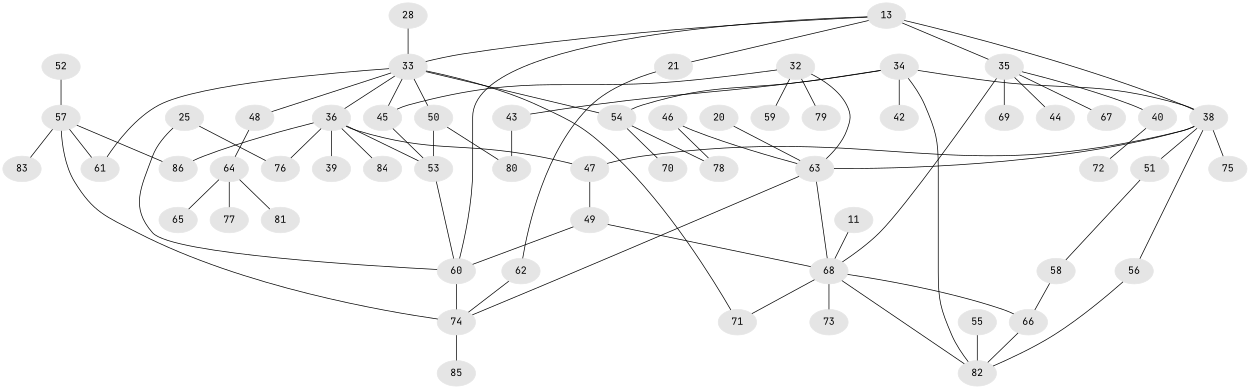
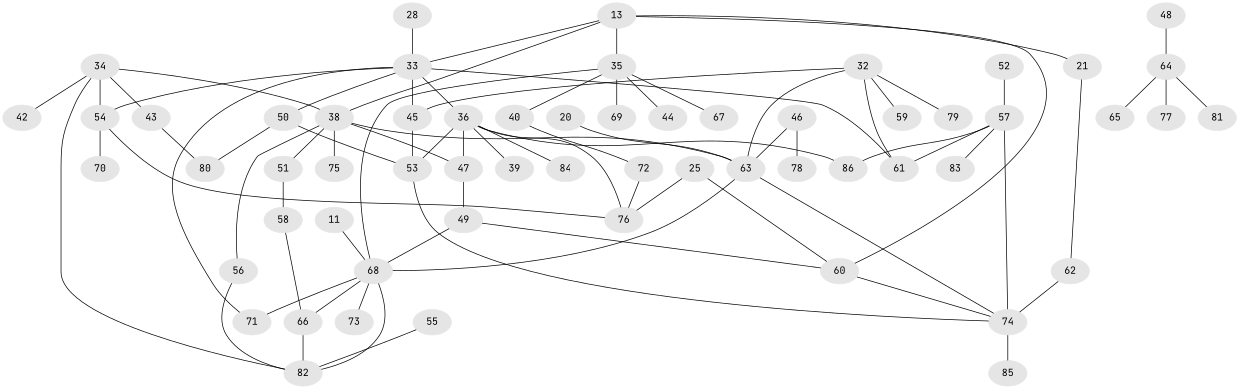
edge "33" -- "48": removed
edge "32" -- "61": added
edge "54" -- "78": now "54" -- "76"
edge "72" -- "76": added
edge "53" -- "60": now "53" -- "74"
